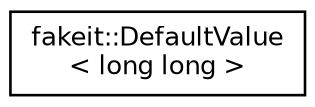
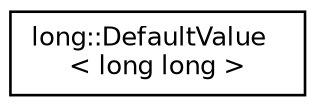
node "fakeit::DefaultValue < long long >": label "fakeit::DefaultValue < long long >" -> "long::DefaultValue < long long >"
